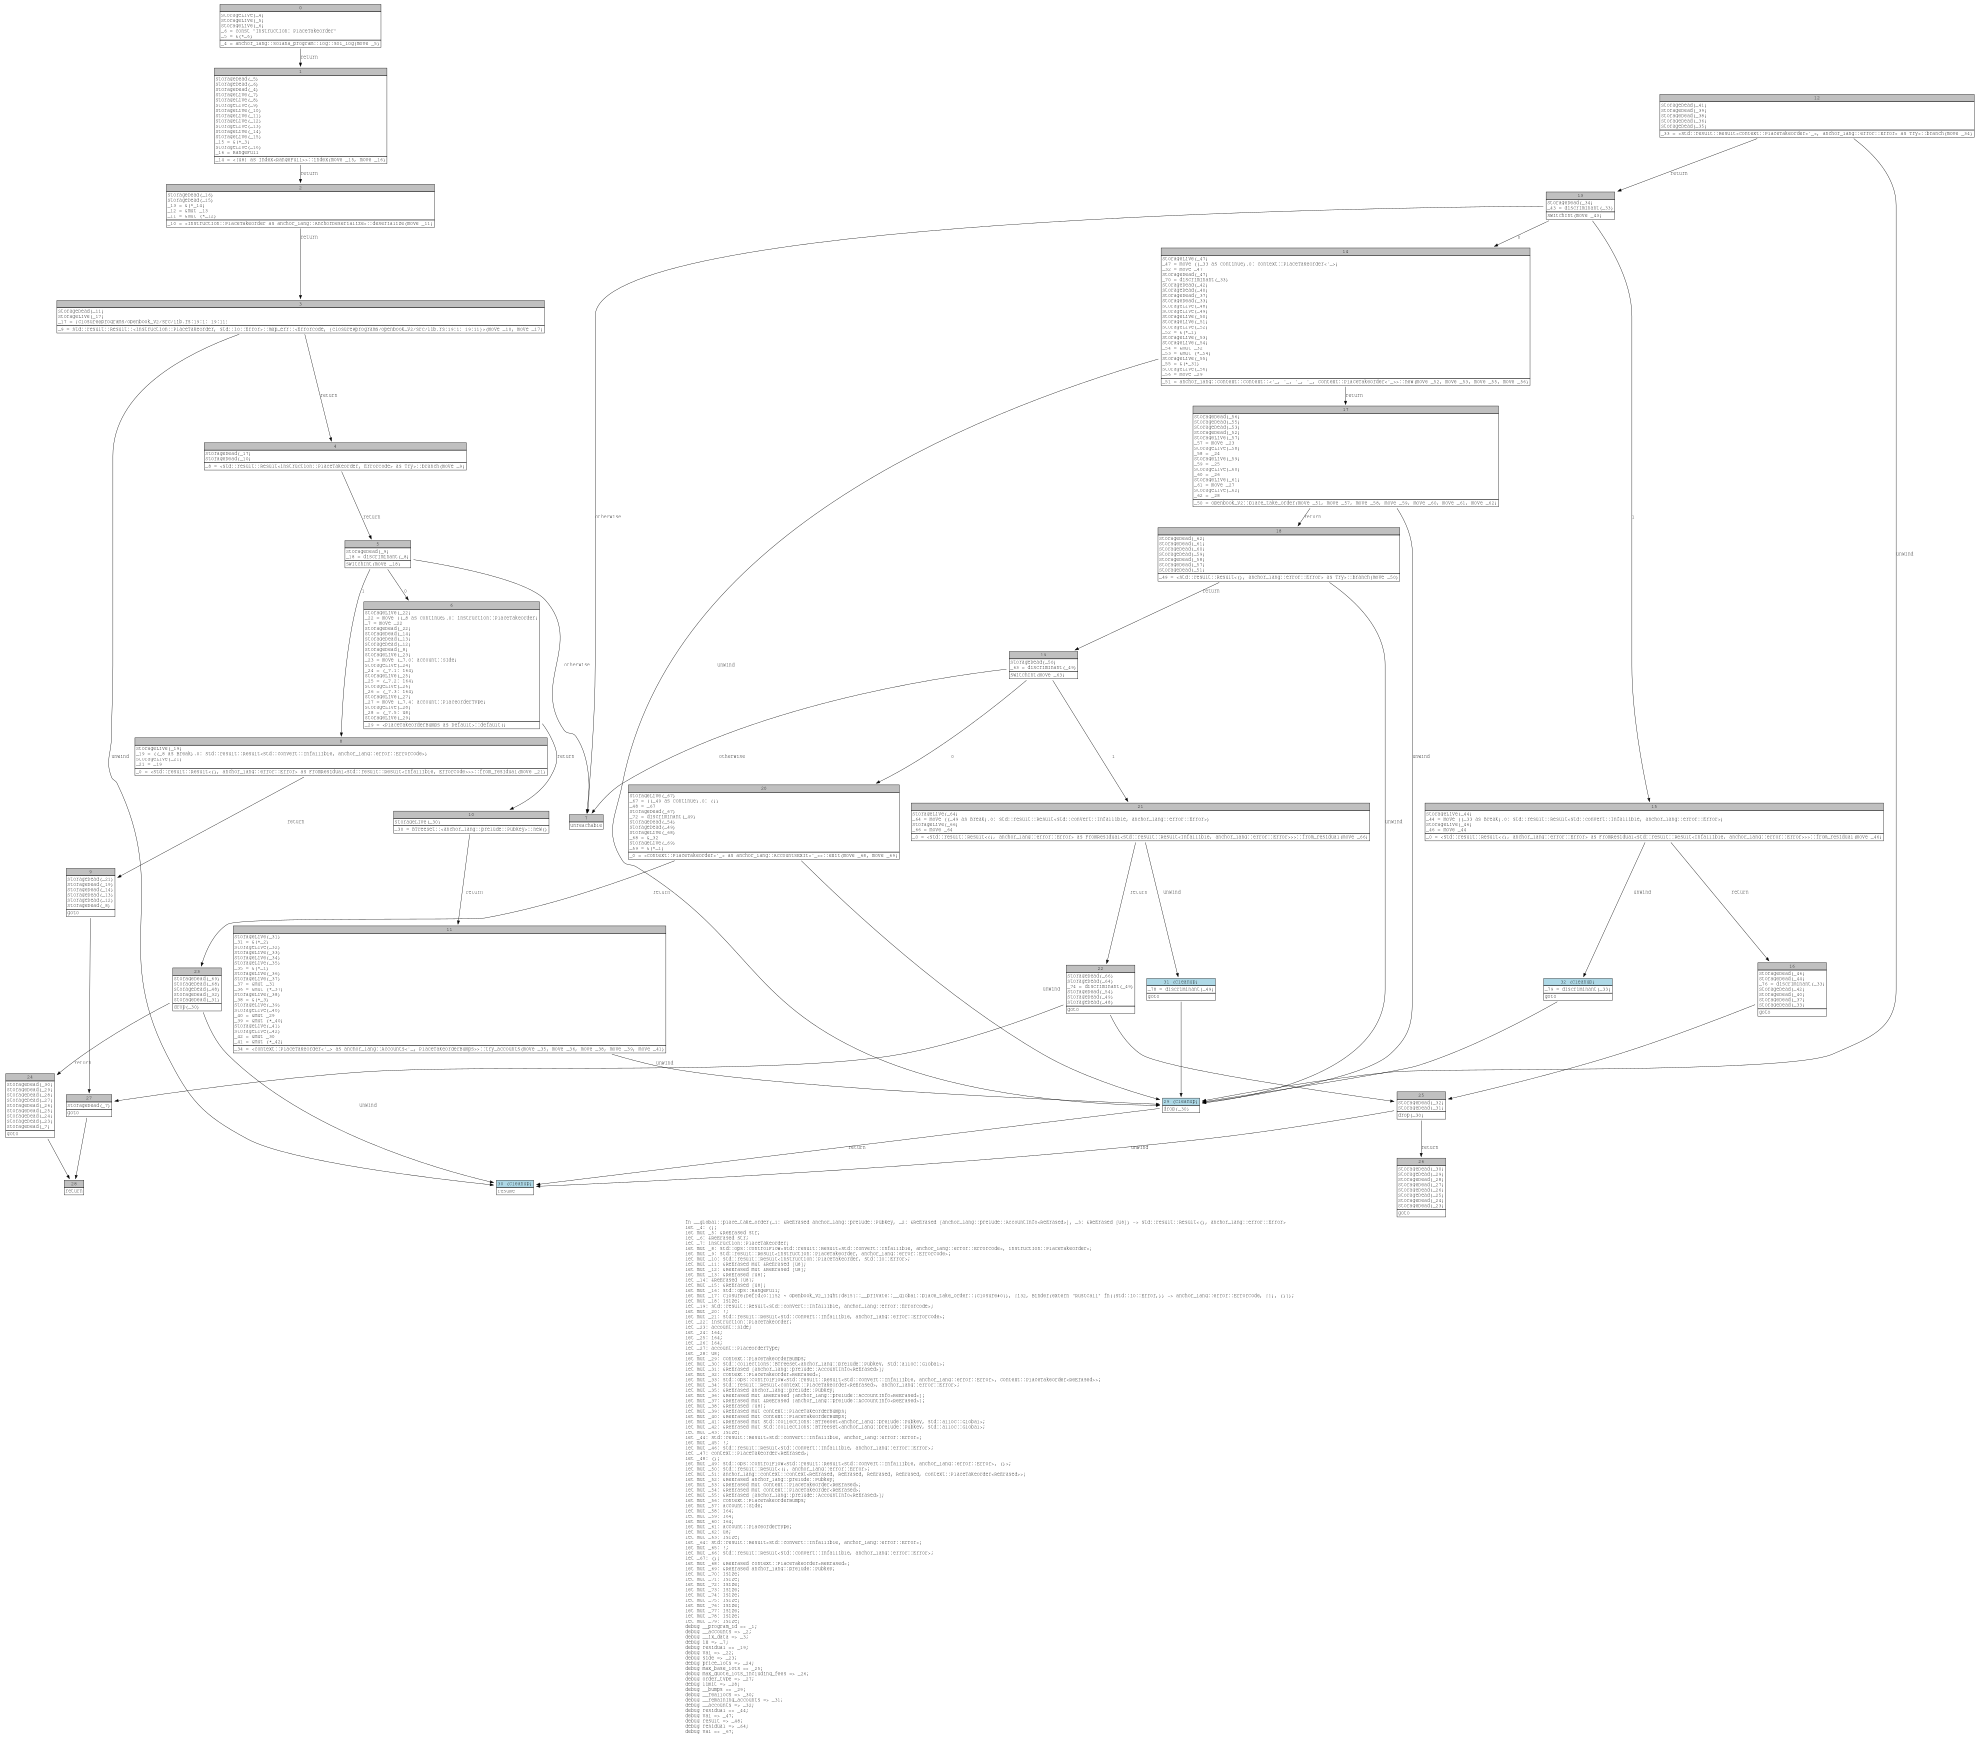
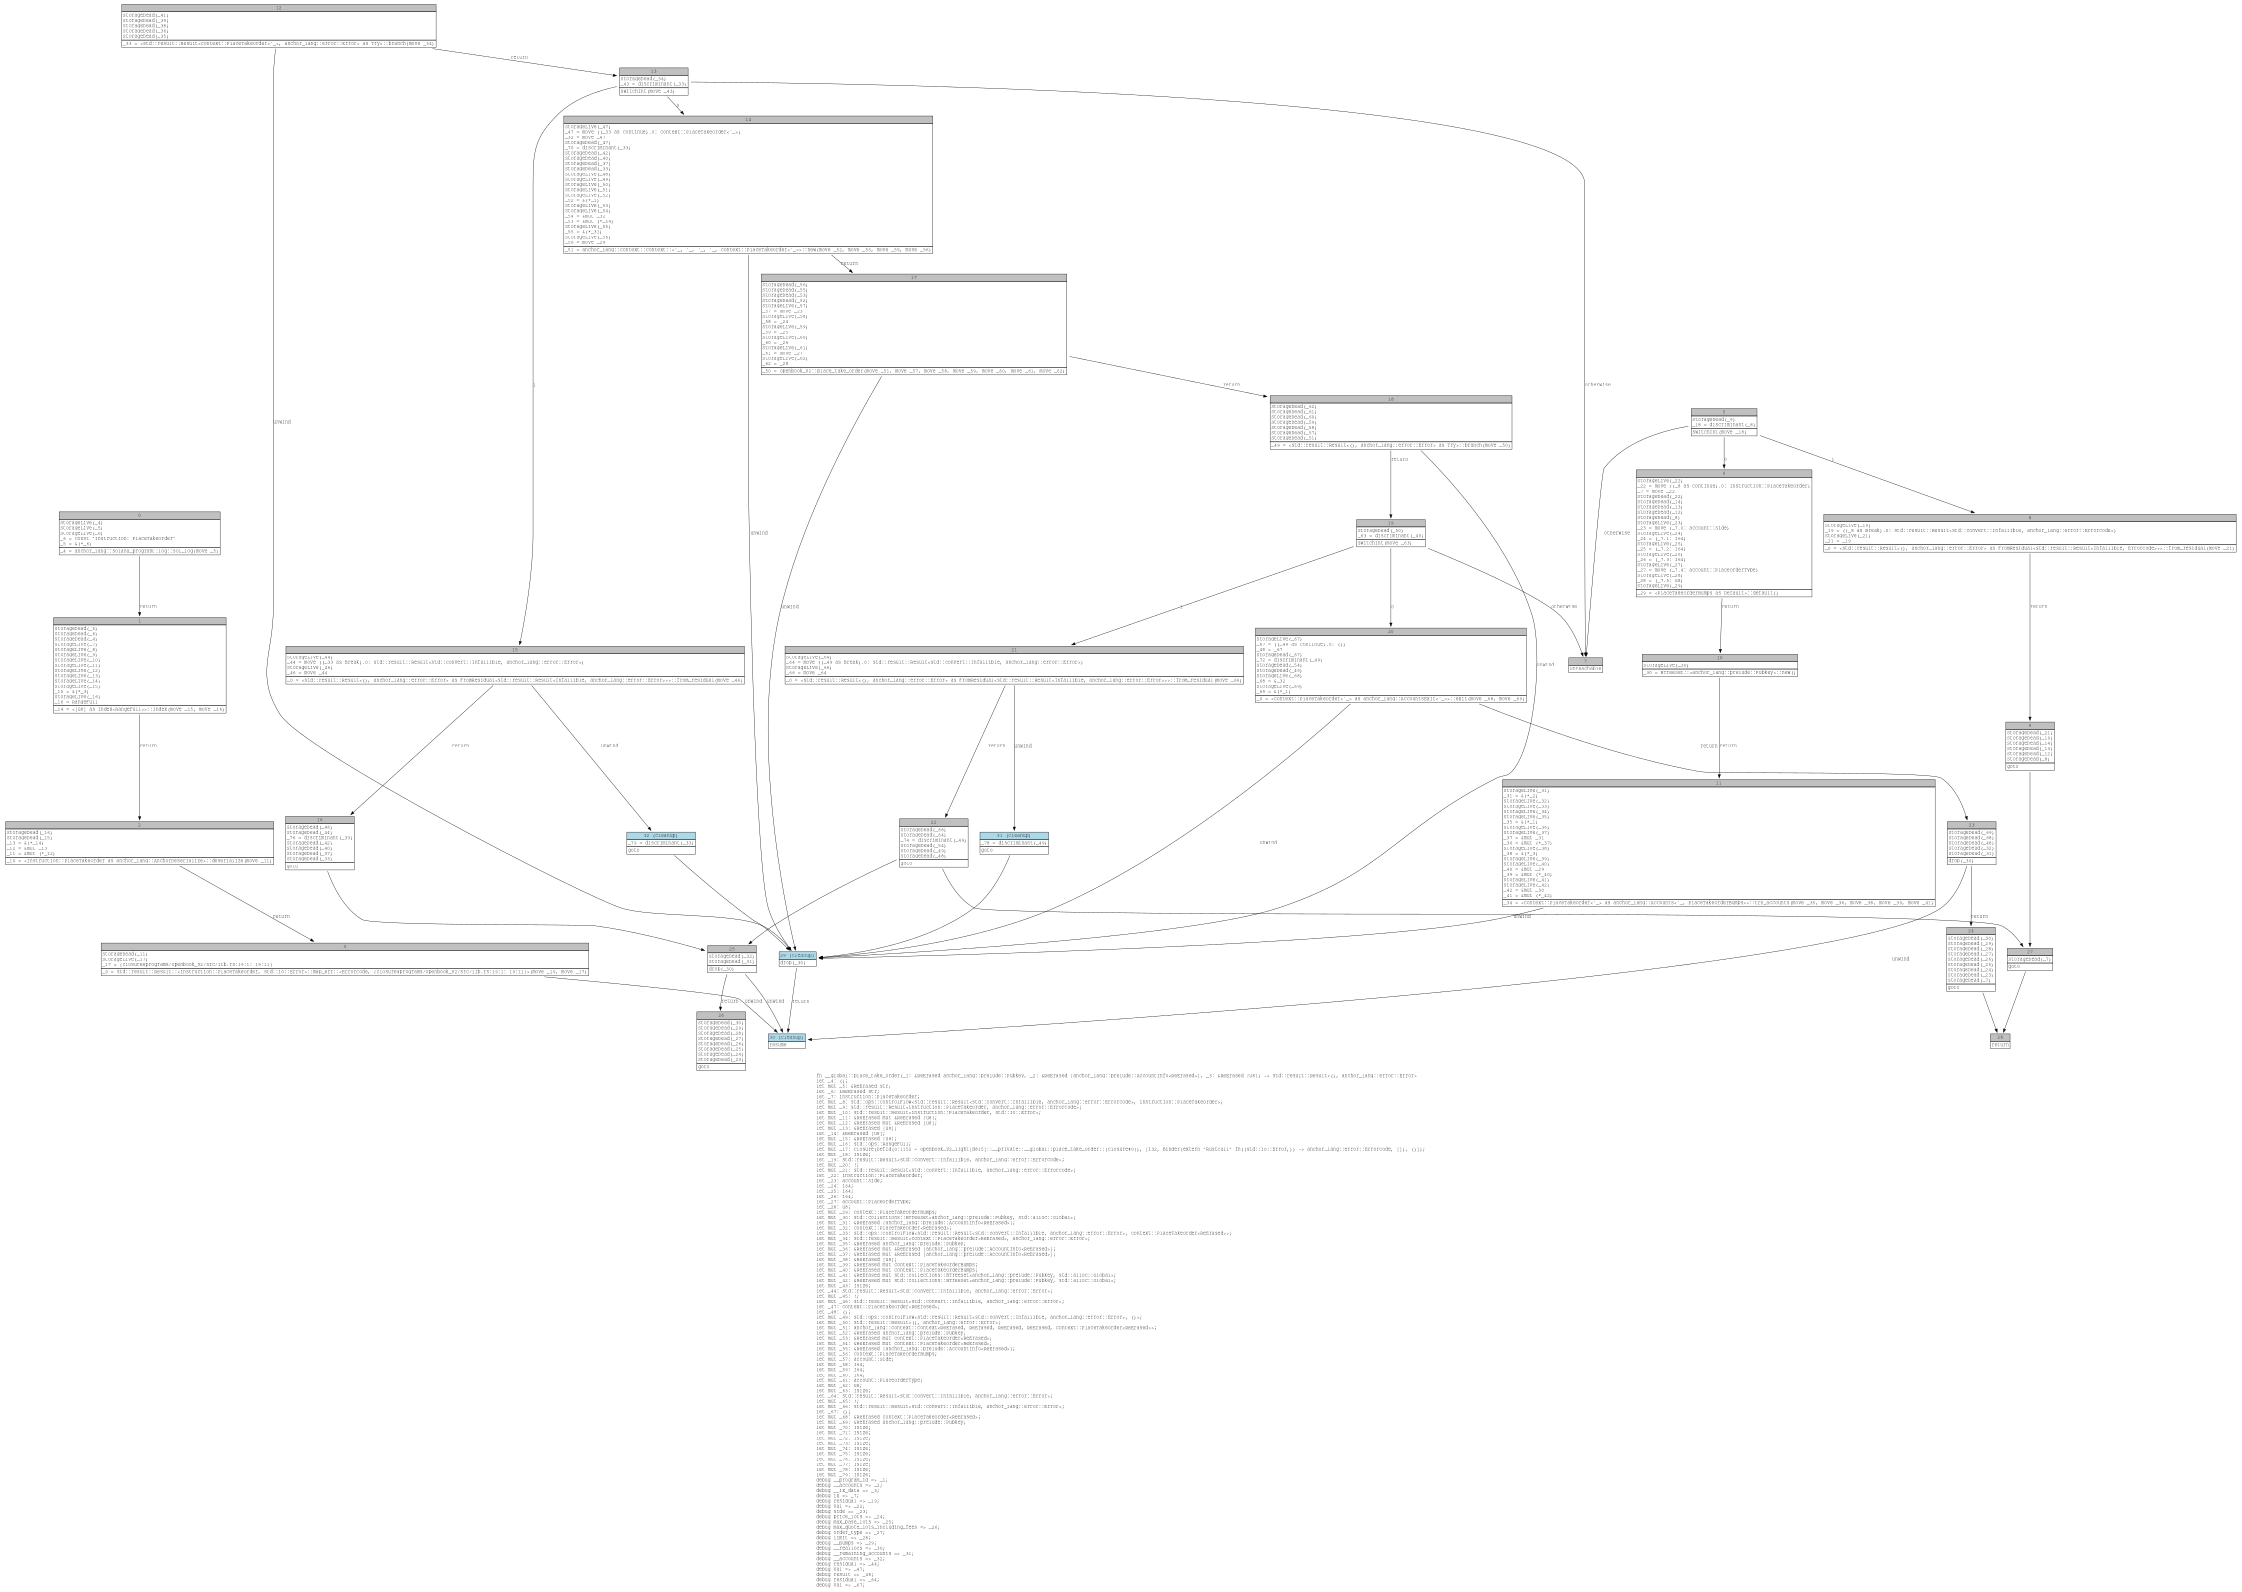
node "4": removed
